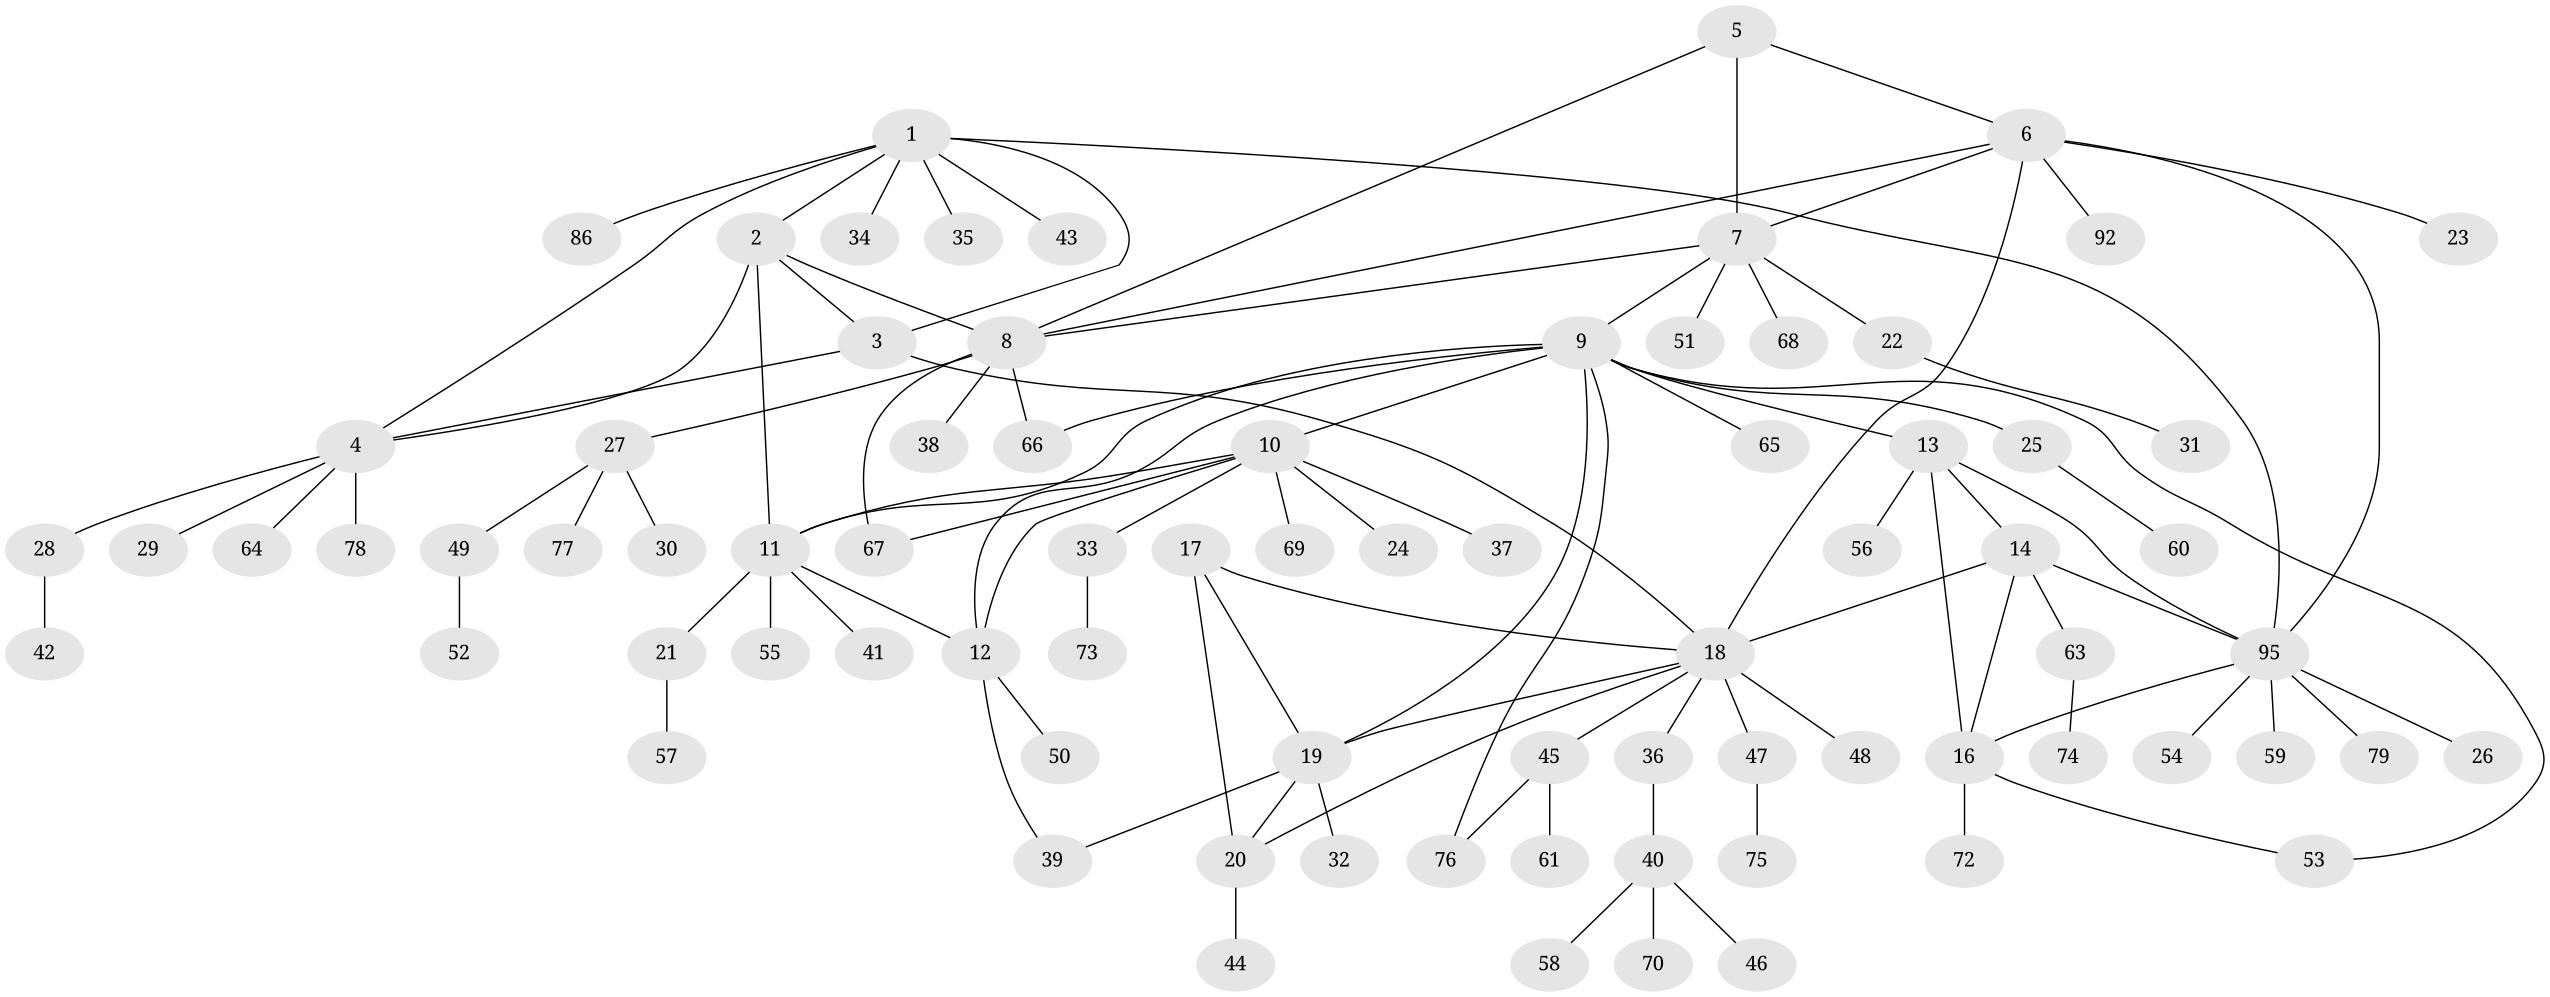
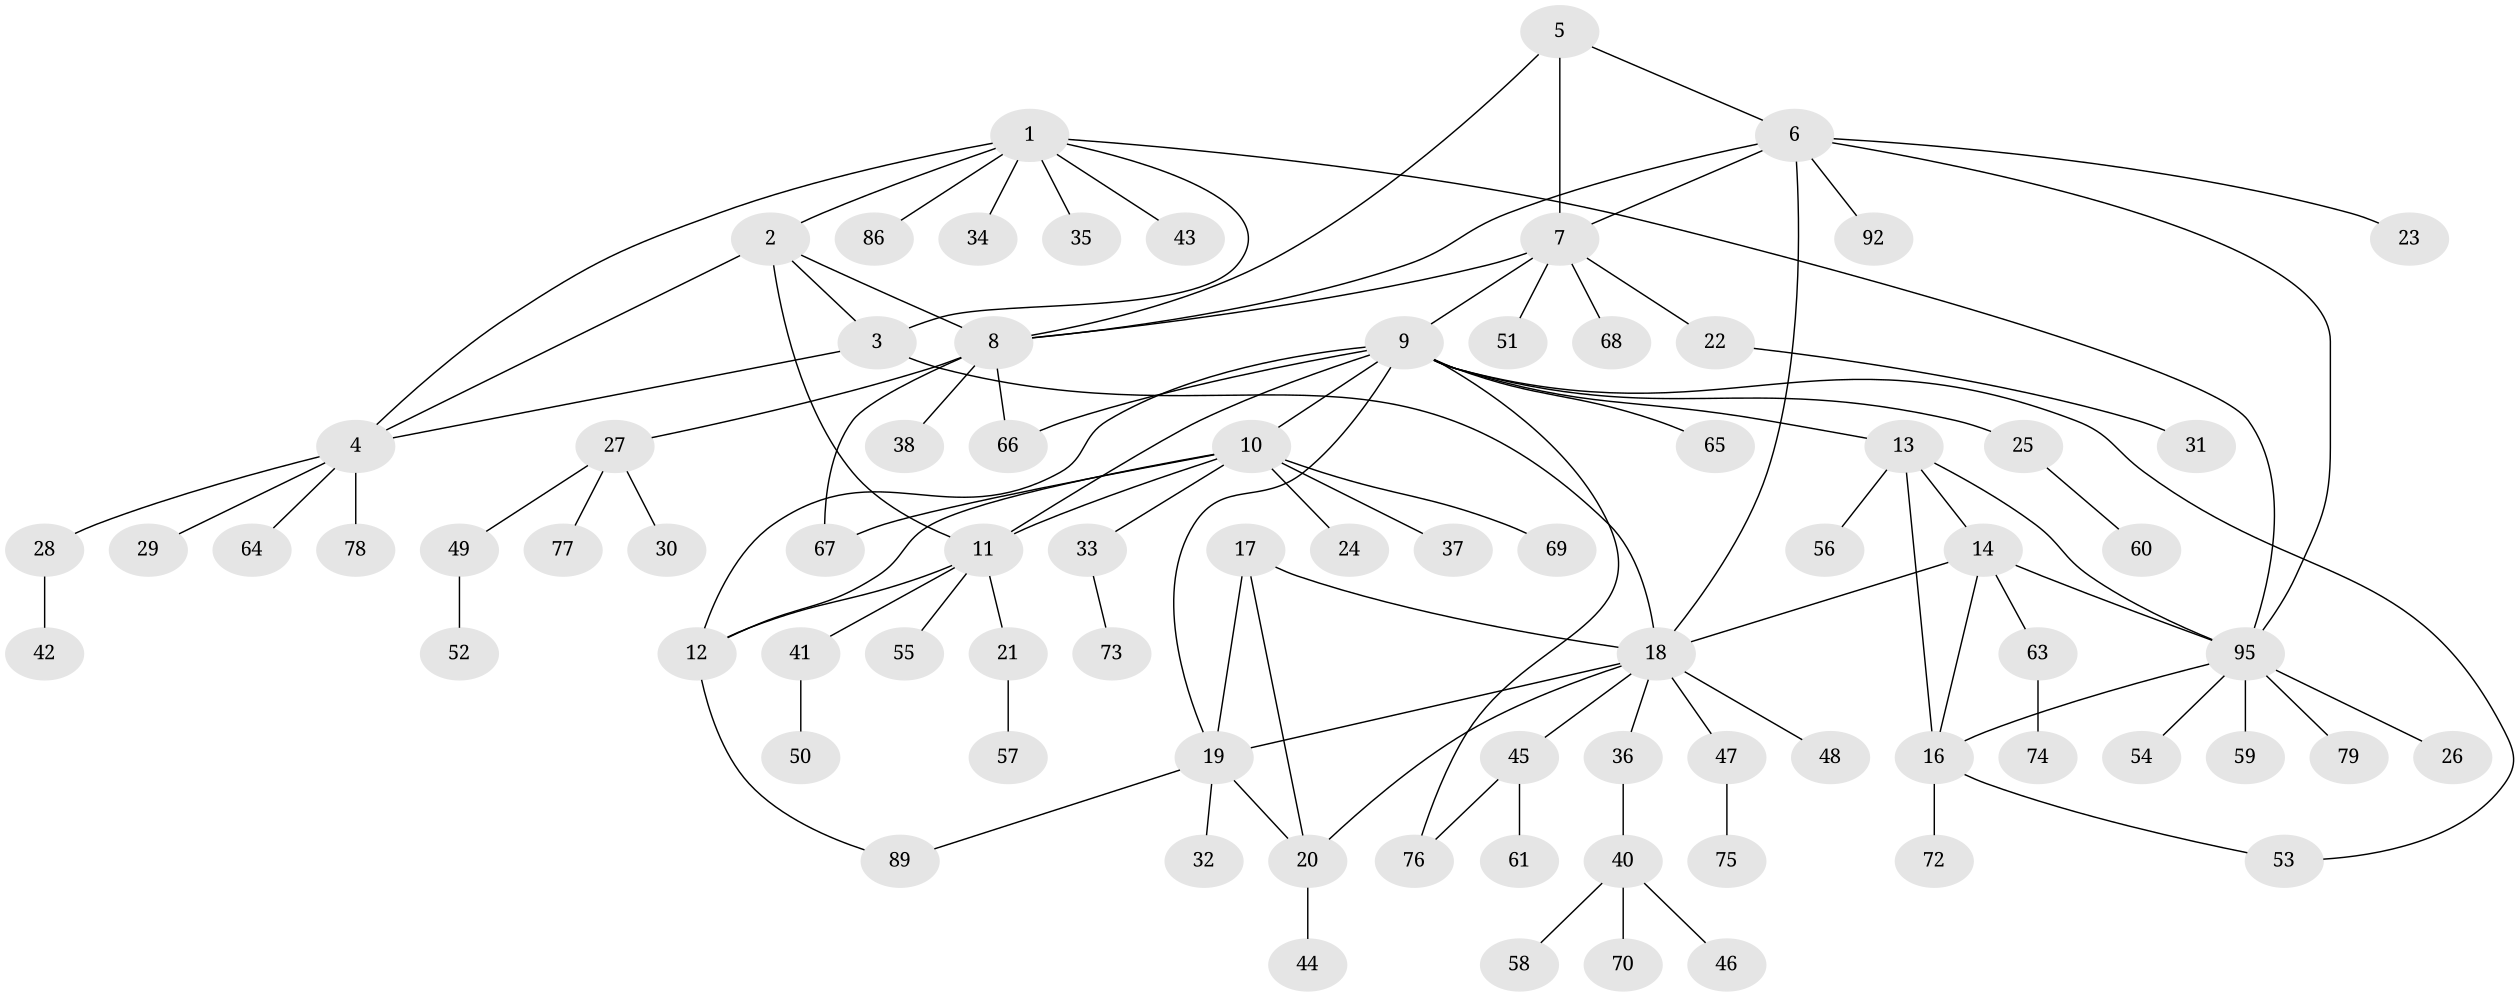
edge "12" -- "50": now "41" -- "50"
node "39": label "39" -> "89"
